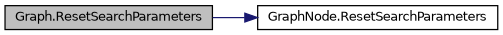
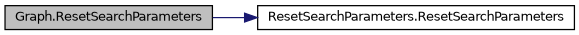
node "GraphNode.ResetSearchParameters": label "GraphNode.ResetSearchParameters" -> "ResetSearchParameters.ResetSearchParameters"
